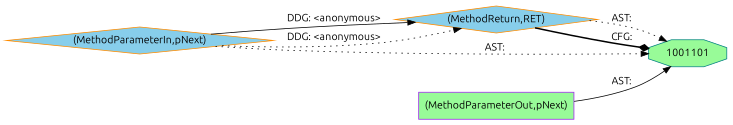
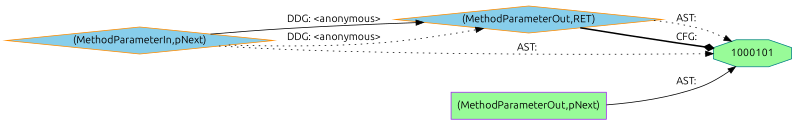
node "(MethodReturn,RET)": label "(MethodReturn,RET)" -> "(MethodParameterOut,RET)"
node "1001101": label "1001101" -> "1000101"
